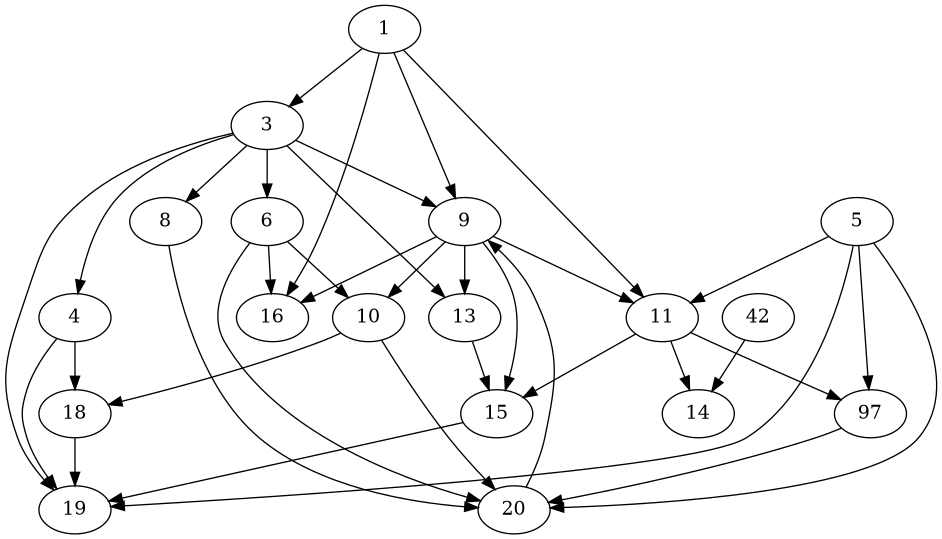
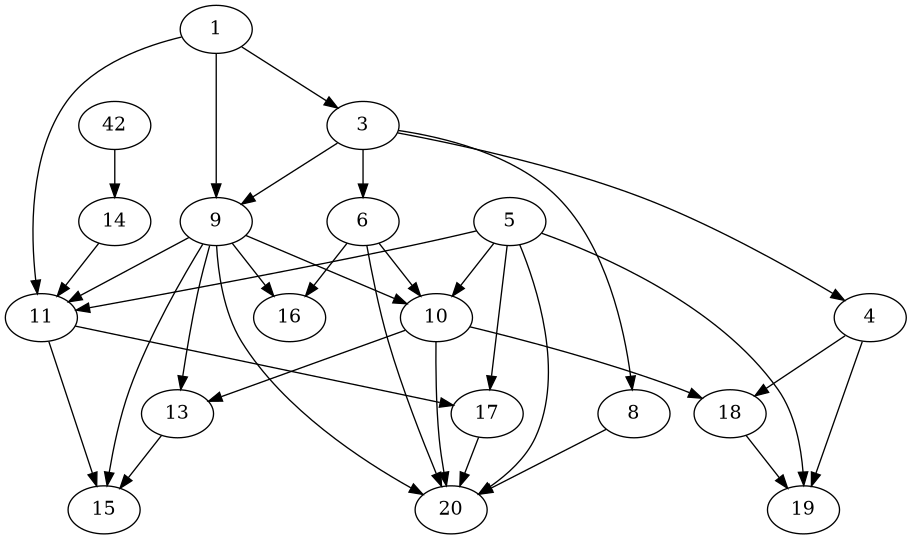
edge "1" -> "16": removed
edge "3" -> "13": now "10" -> "13"
edge "3" -> "19": removed
edge "5" -> "10": added
edge "11" -> "14": reversed
edge "20" -> "9": reversed
node "97": label "97" -> "17"
edge "15" -> "19": removed
